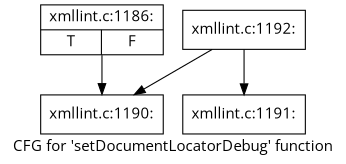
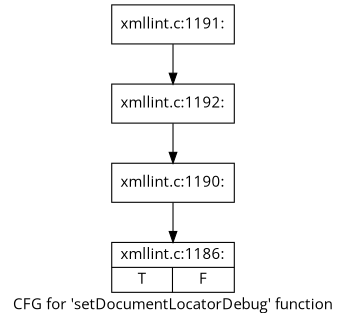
edge "xmllint.c:1192:" -> "xmllint.c:1191:": reversed
edge "xmllint.c:1186:" -> "xmllint.c:1190:": reversed
